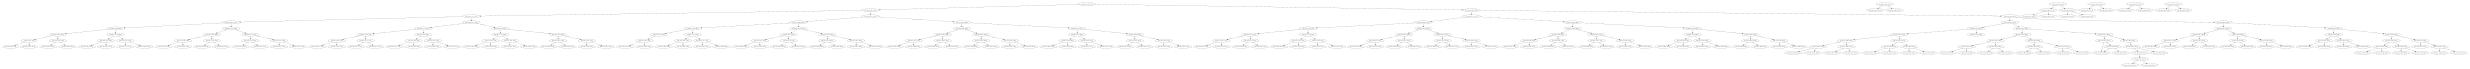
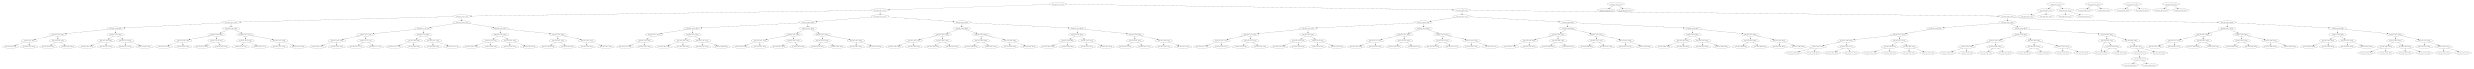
node "Node{data=[9029, 9029]}": removed
